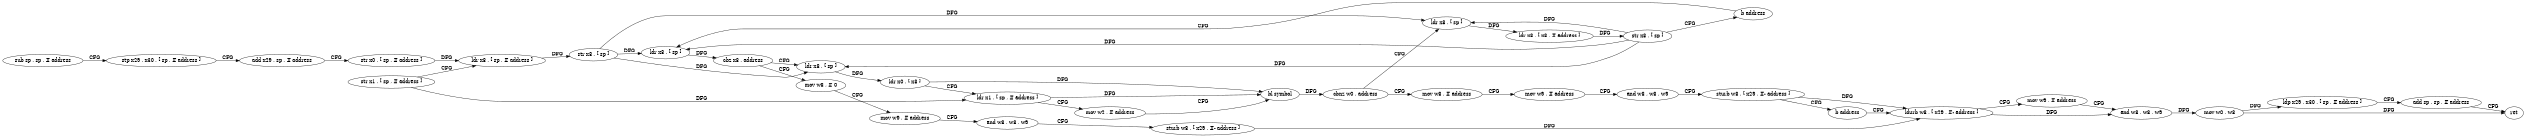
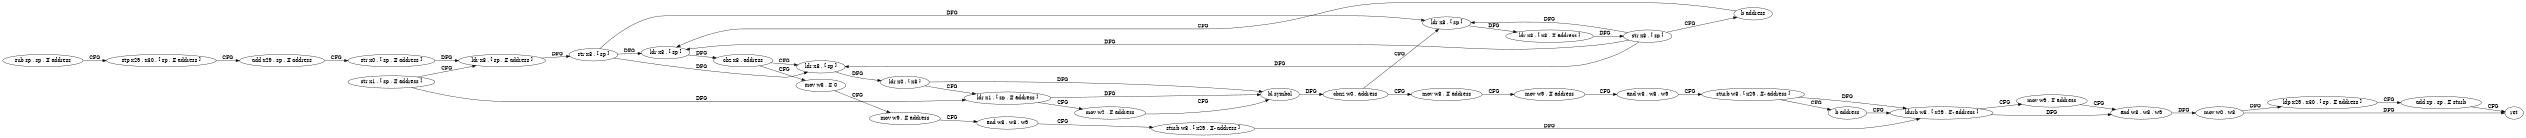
node "add sp , sp , # address": label "add sp , sp , # address" -> "add sp , sp , # sturb"
